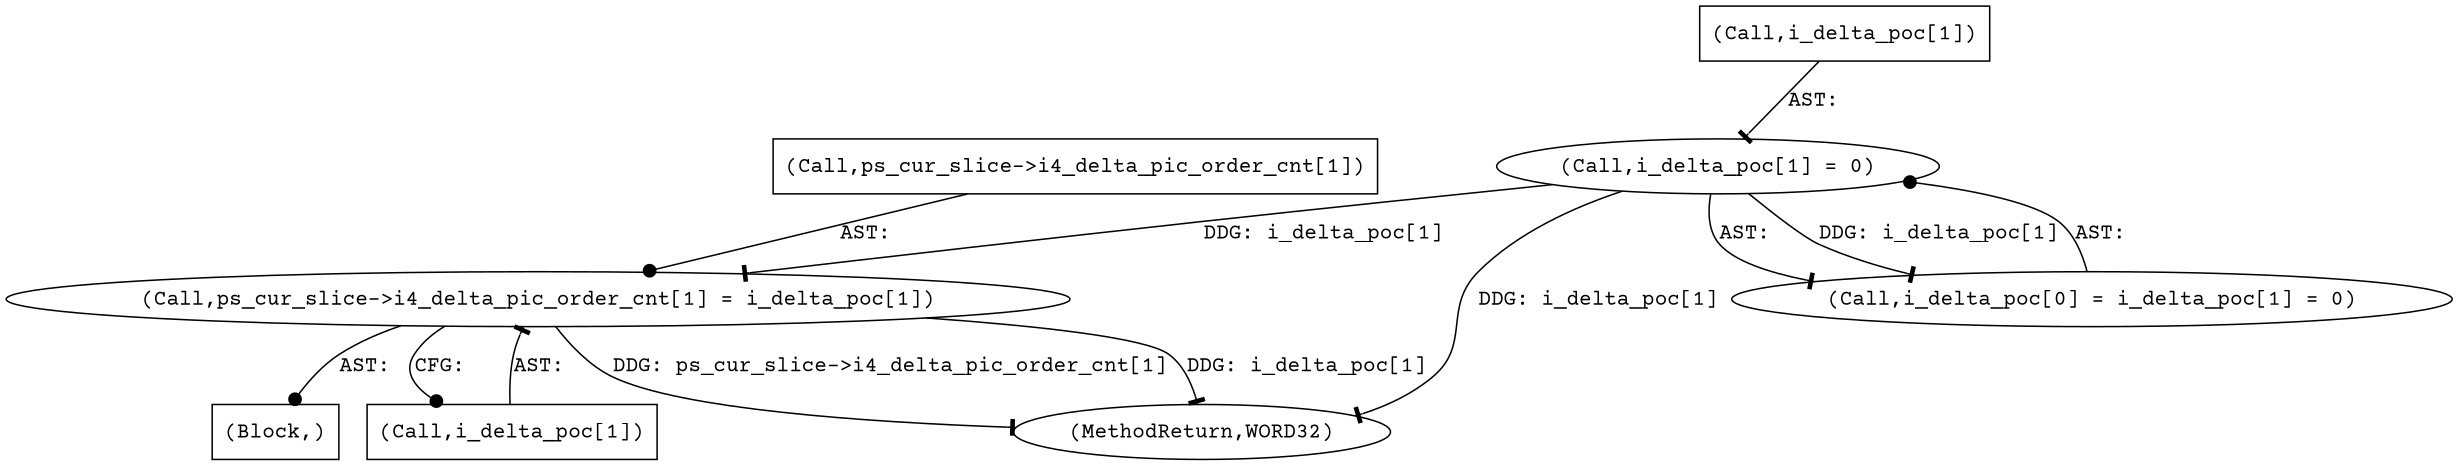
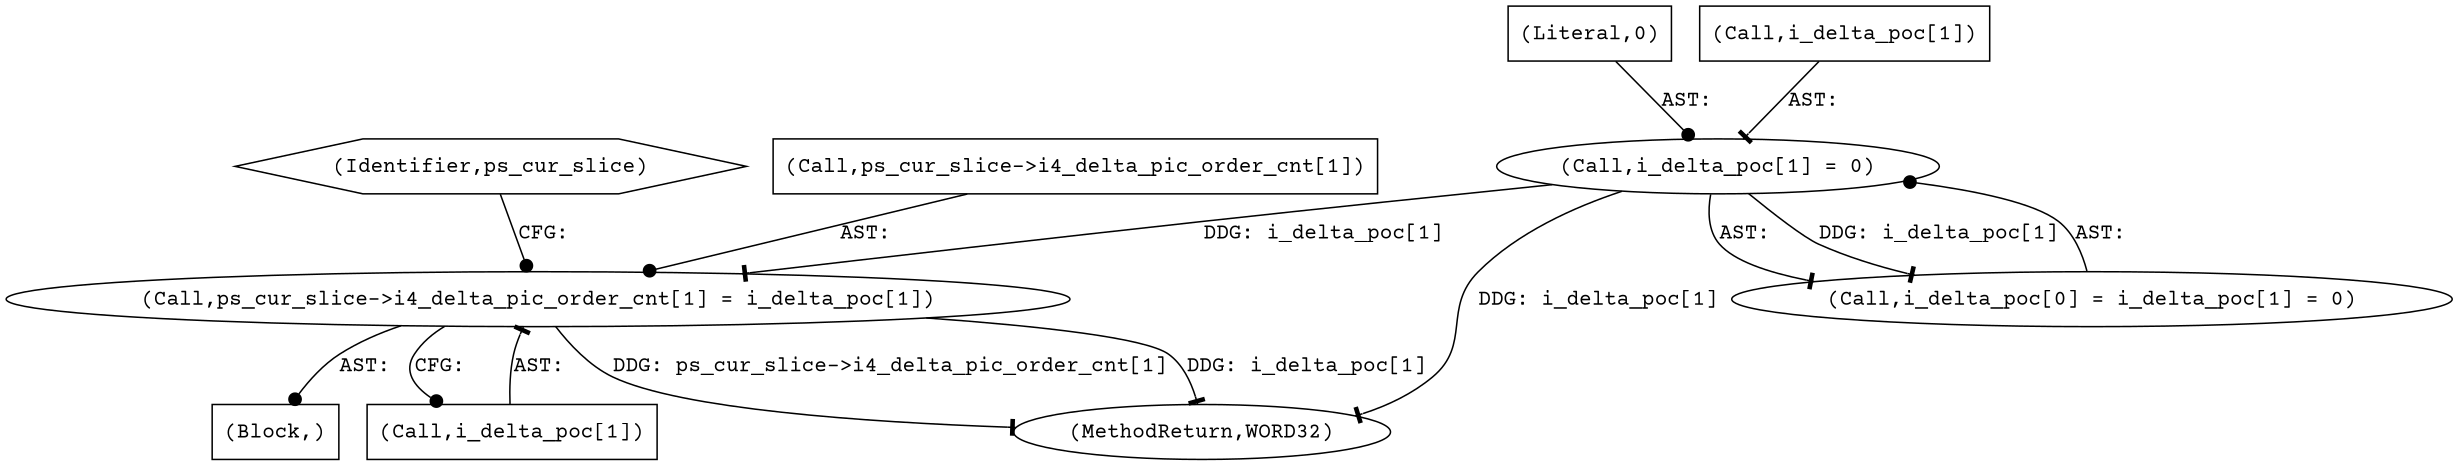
node "(Literal,0)": added
node "(Identifier,ps_cur_slice)": added
